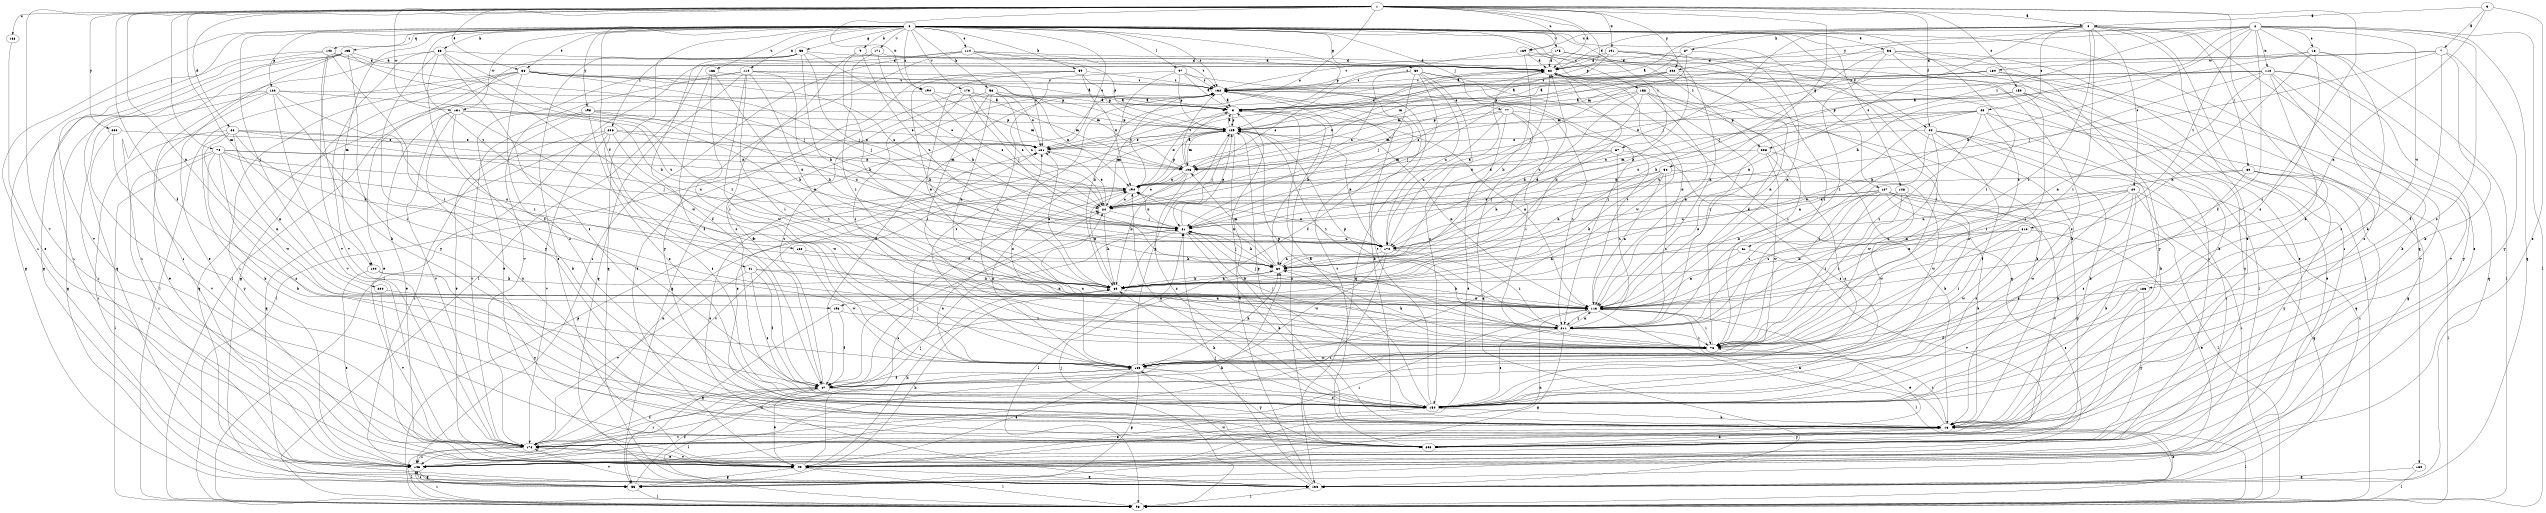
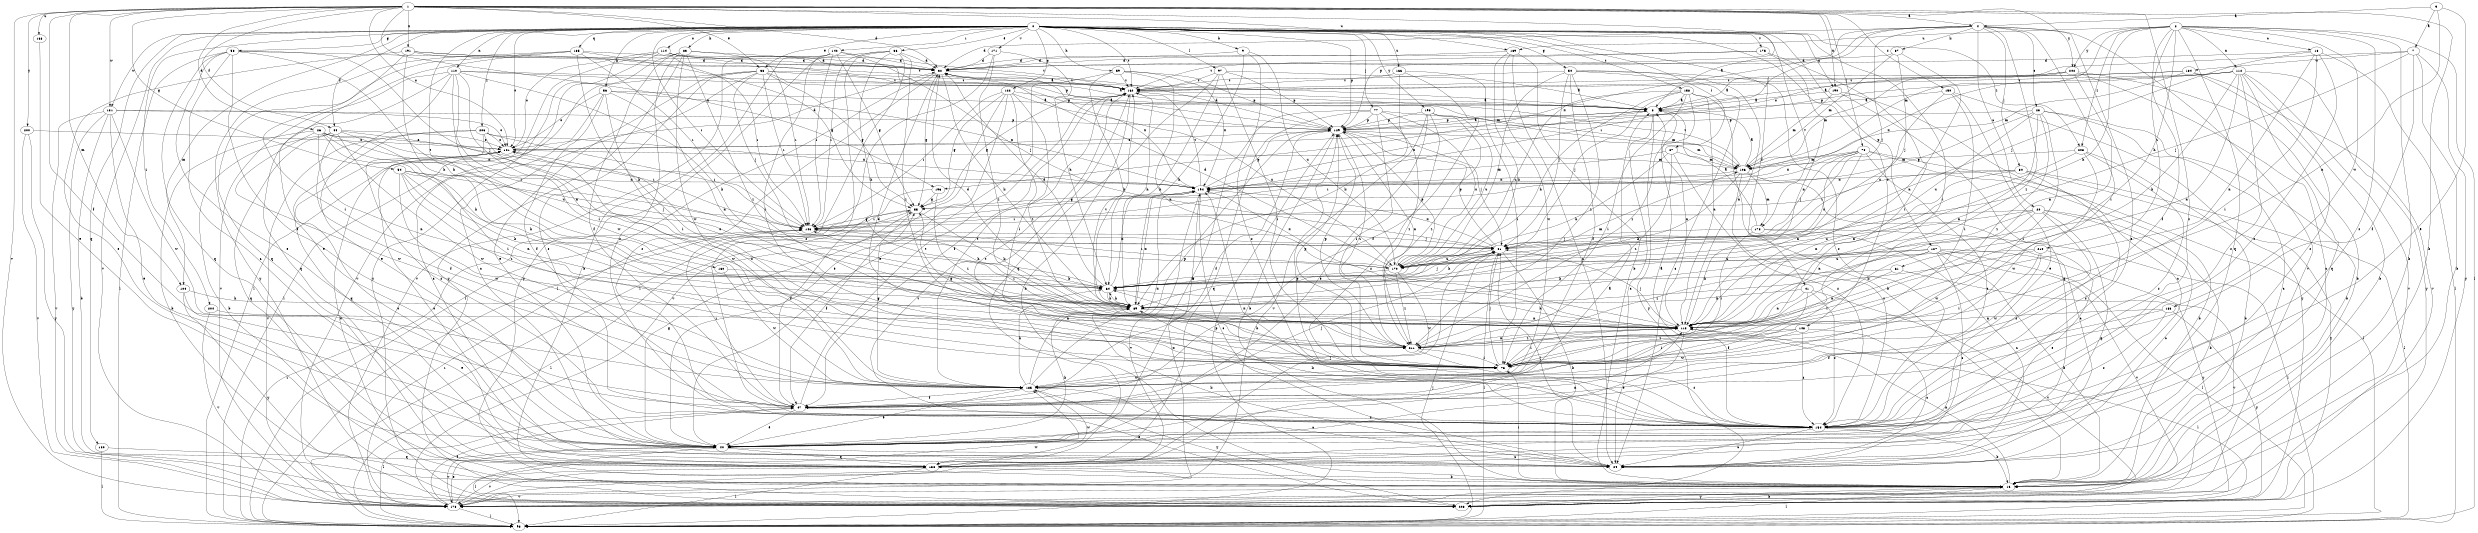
edge "173" -> "106": reversed
edge "194" -> "55": added, label "g"
